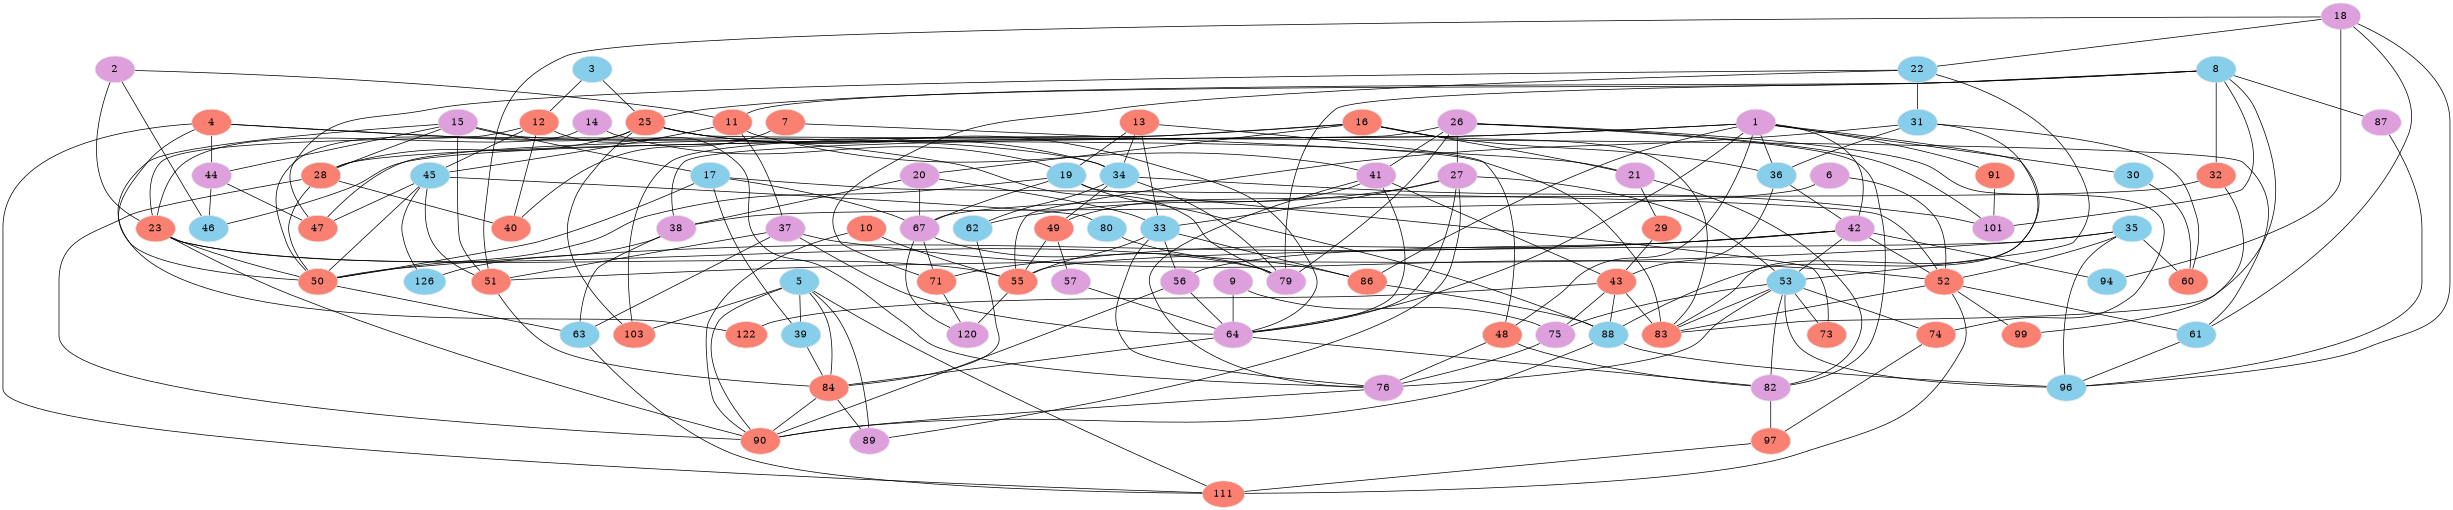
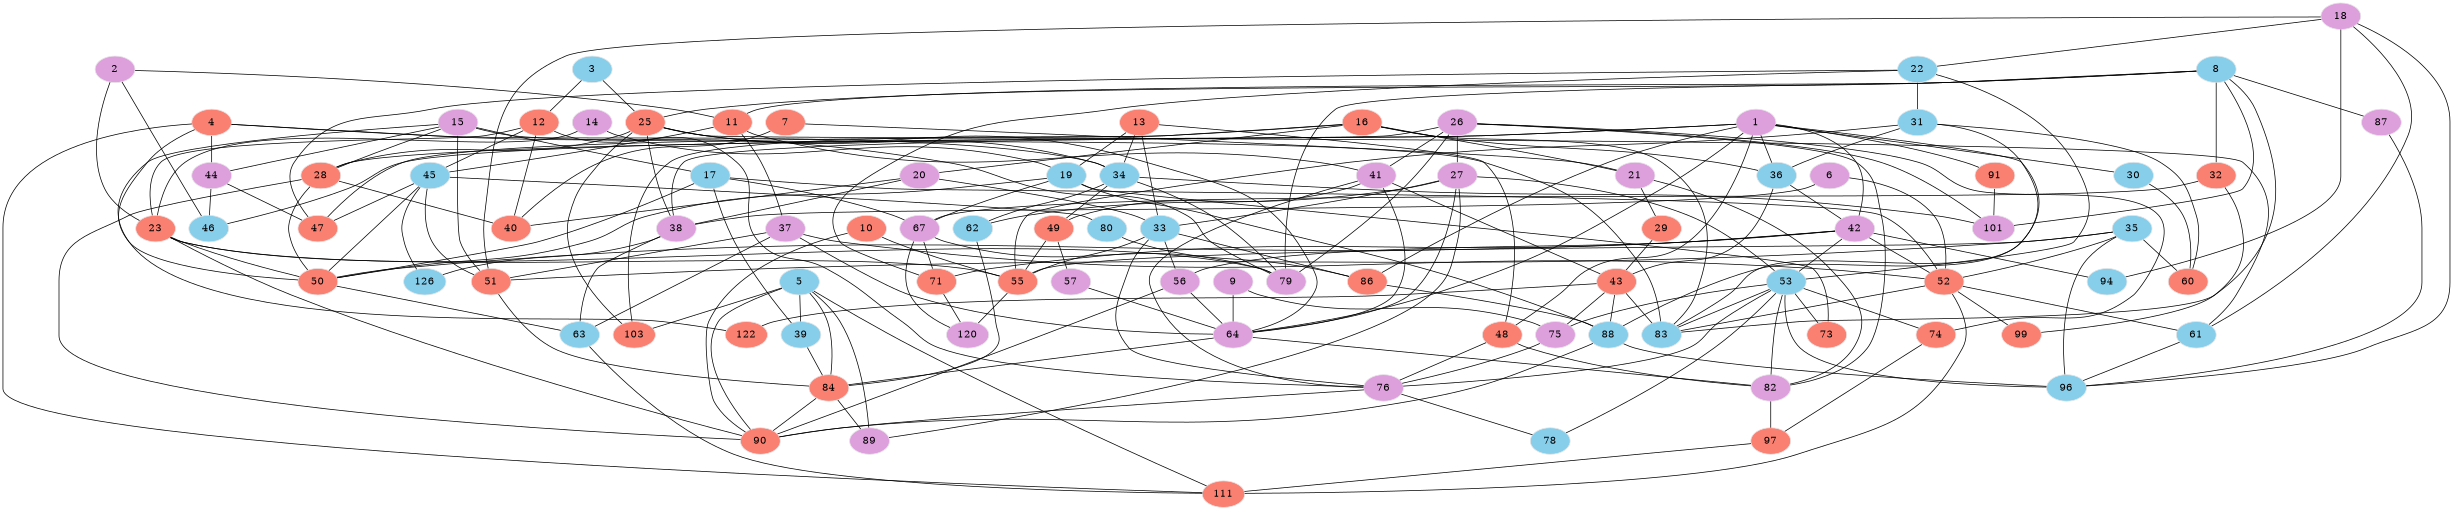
edge "25" -- "50": now "25" -- "38"
edge "20" -- "67": now "20" -- "40"
node "83": fillcolor salmon -> skyblue
node "78": added
